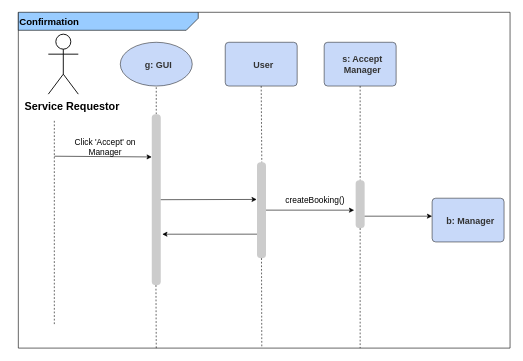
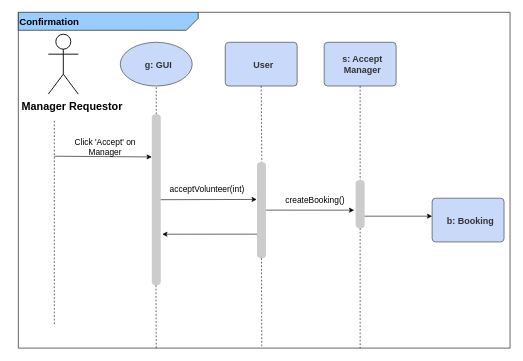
node "Service Requestor": label "Service Requestor" -> "Manager Requestor"
node "acceptVolunteer(int)": added
node "b: Manager": label "b: Manager" -> "b: Booking"
